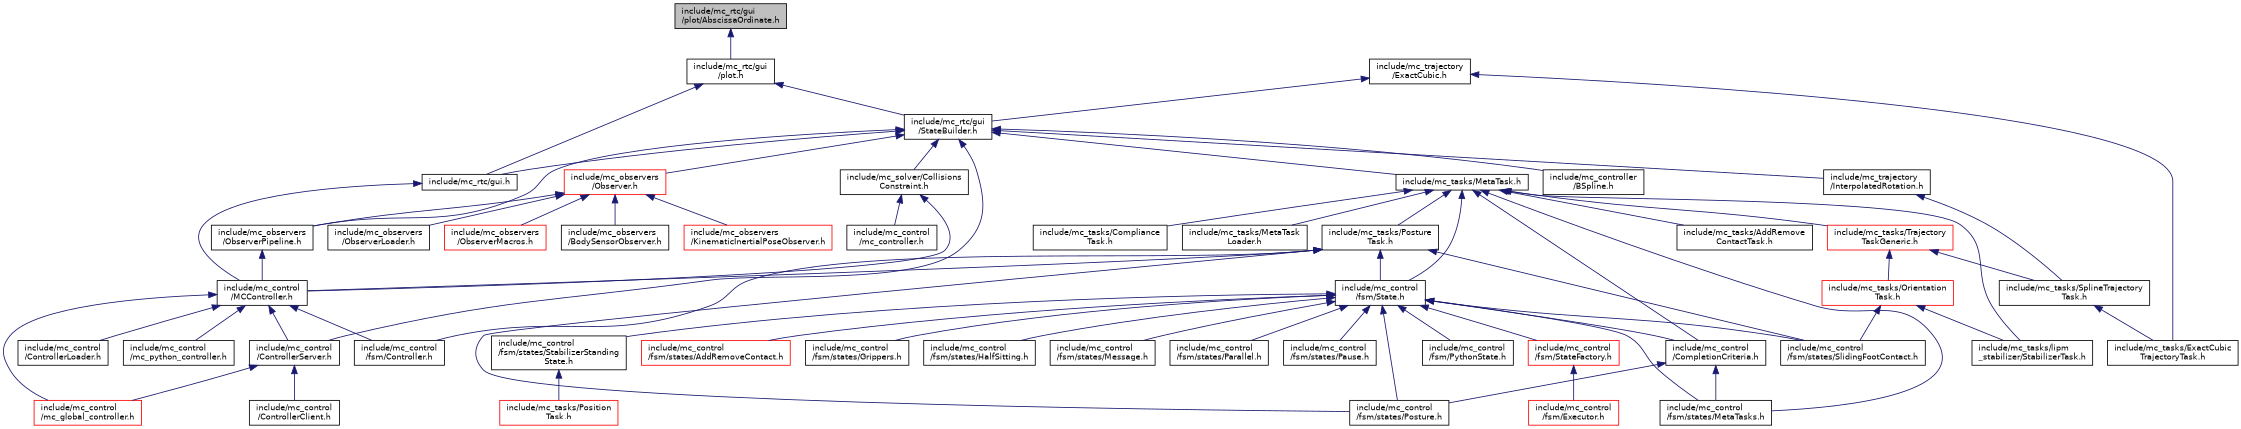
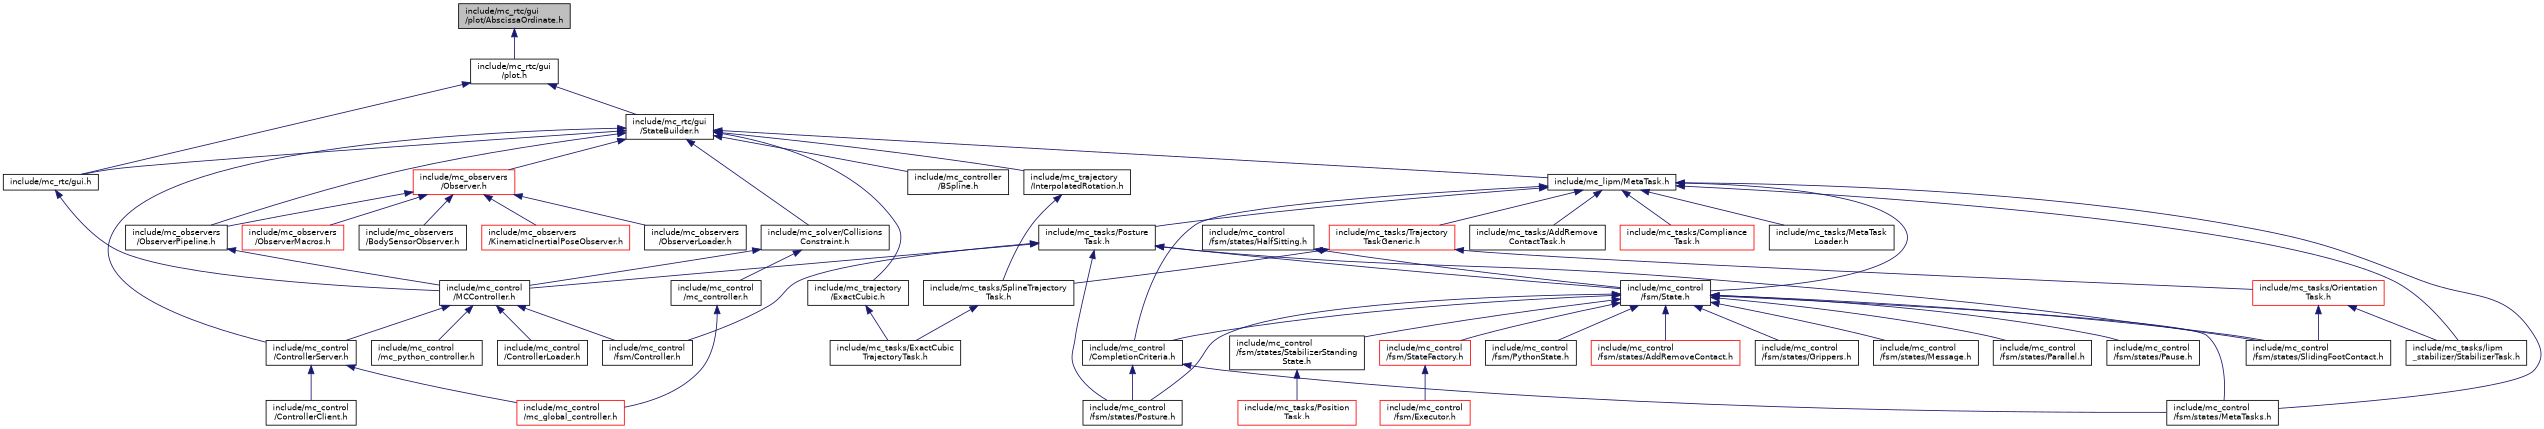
edge "include/mc_rtc/gui /StateBuilder.h" -> "include/mc_trajectory /ExactCubic.h": reversed
node "include/mc_tasks/MetaTask.h": label "include/mc_tasks/MetaTask.h" -> "include/mc_lipm/MetaTask.h"
node "include/mc_tasks/Compliance Task.h": color black -> red
edge "include/mc_control /mc_global_controller.h" -> "include/mc_control /MCController.h": now "include/mc_control /mc_global_controller.h" -> "include/mc_control /mc_controller.h"
edge "include/mc_control /fsm/states/HalfSitting.h" -> "include/mc_control /fsm/State.h": reversed
